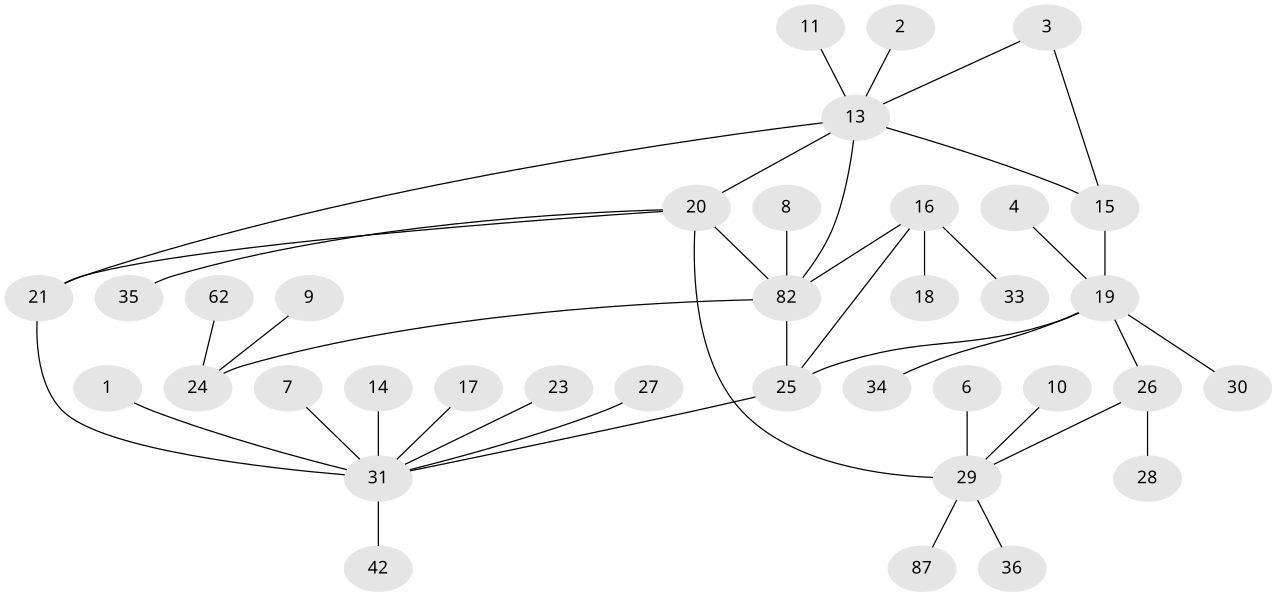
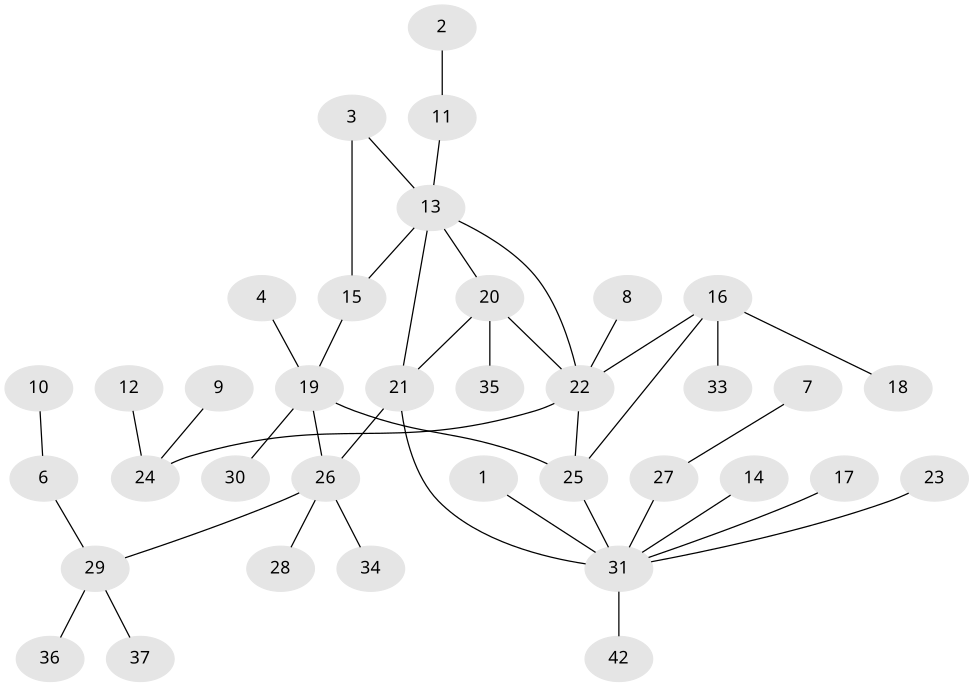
edge "2" -- "13": now "2" -- "11"
node "62": label "62" -> "12"
node "82": label "82" -> "22"
edge "19" -- "34": now "26" -- "34"
edge "20" -- "29": removed
edge "21" -- "26": added
edge "7" -- "31": now "7" -- "27"
edge "10" -- "29": now "10" -- "6"
node "87": label "87" -> "37"
